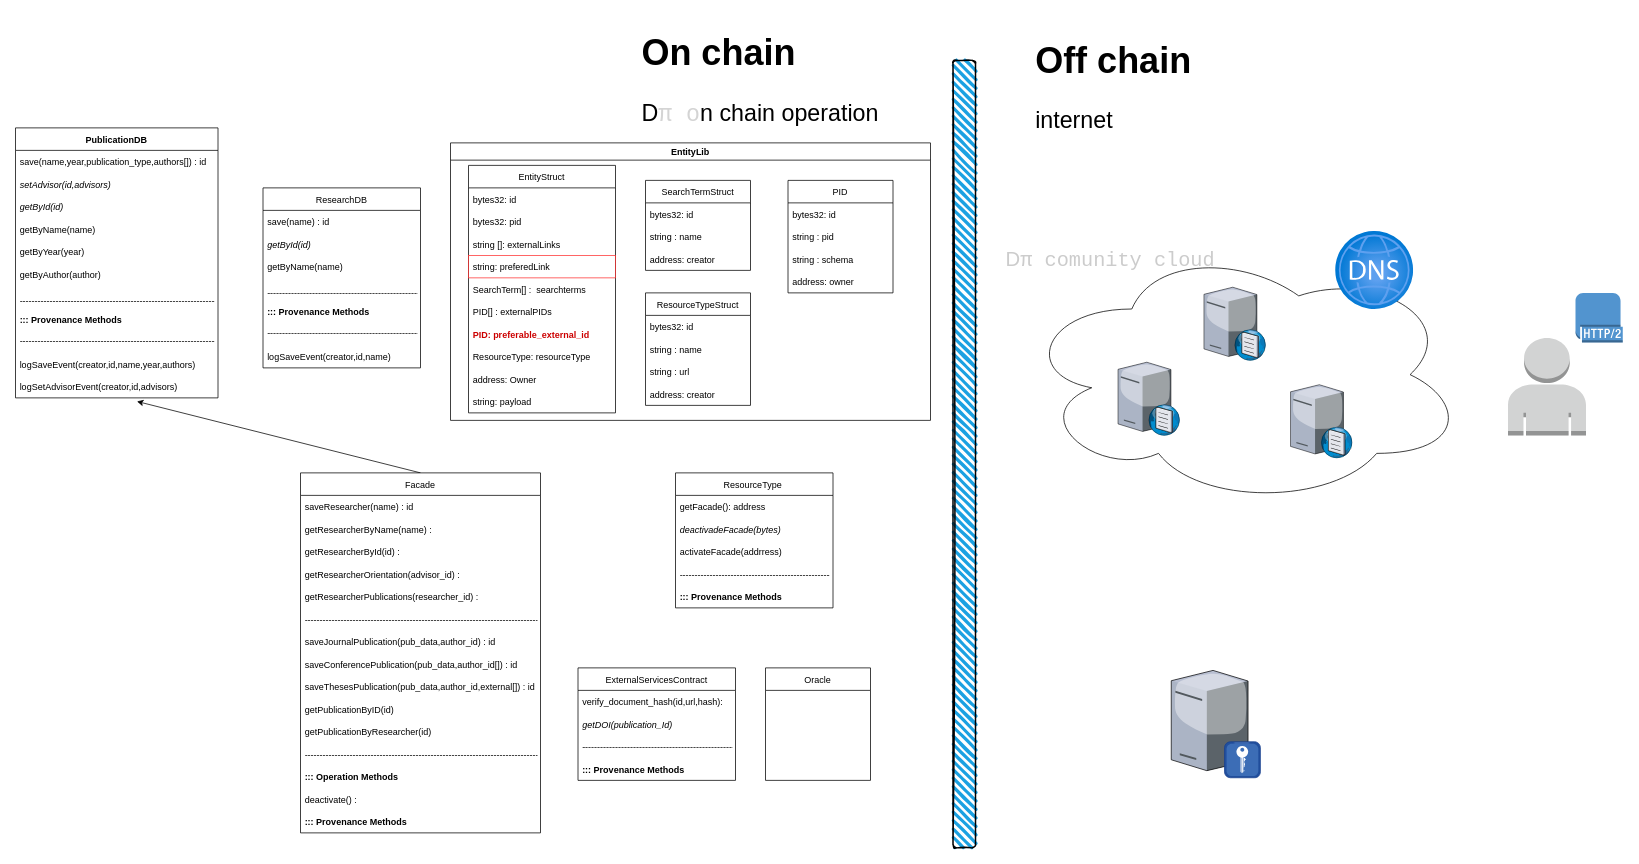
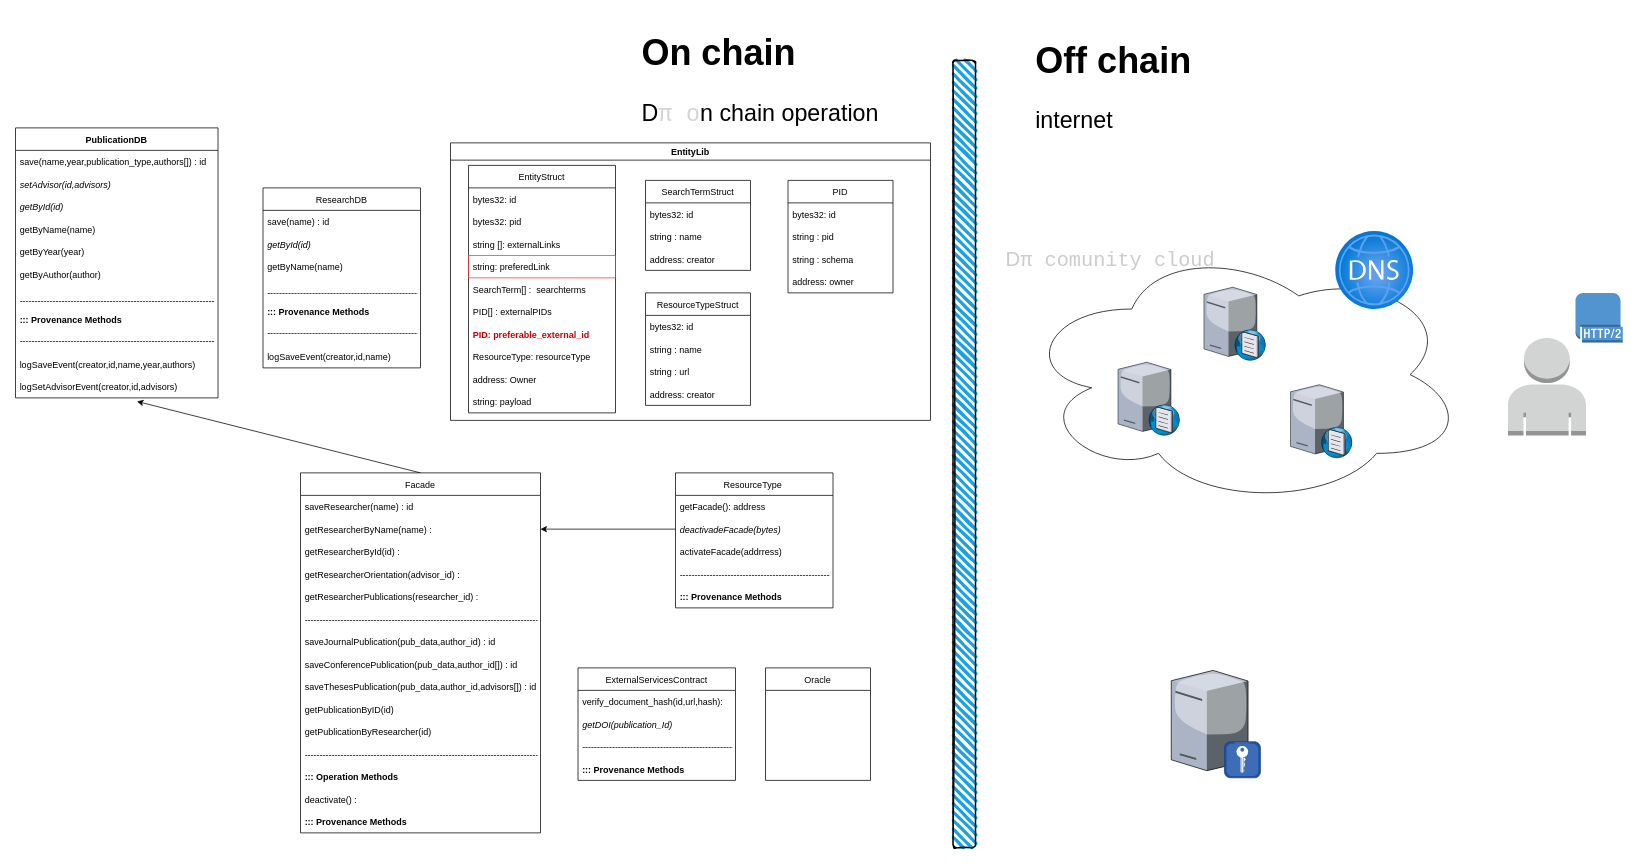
edge "deactivadeFacade(bytes)" -> "getResearcherByName(name) :": added
node "saveThesesPublication(pub_data,author_id,external[]) : id": label "saveThesesPublication(pub_data,author_id,external[]) : id" -> "saveThesesPublication(pub_data,author_id,advisors[]) : id"
